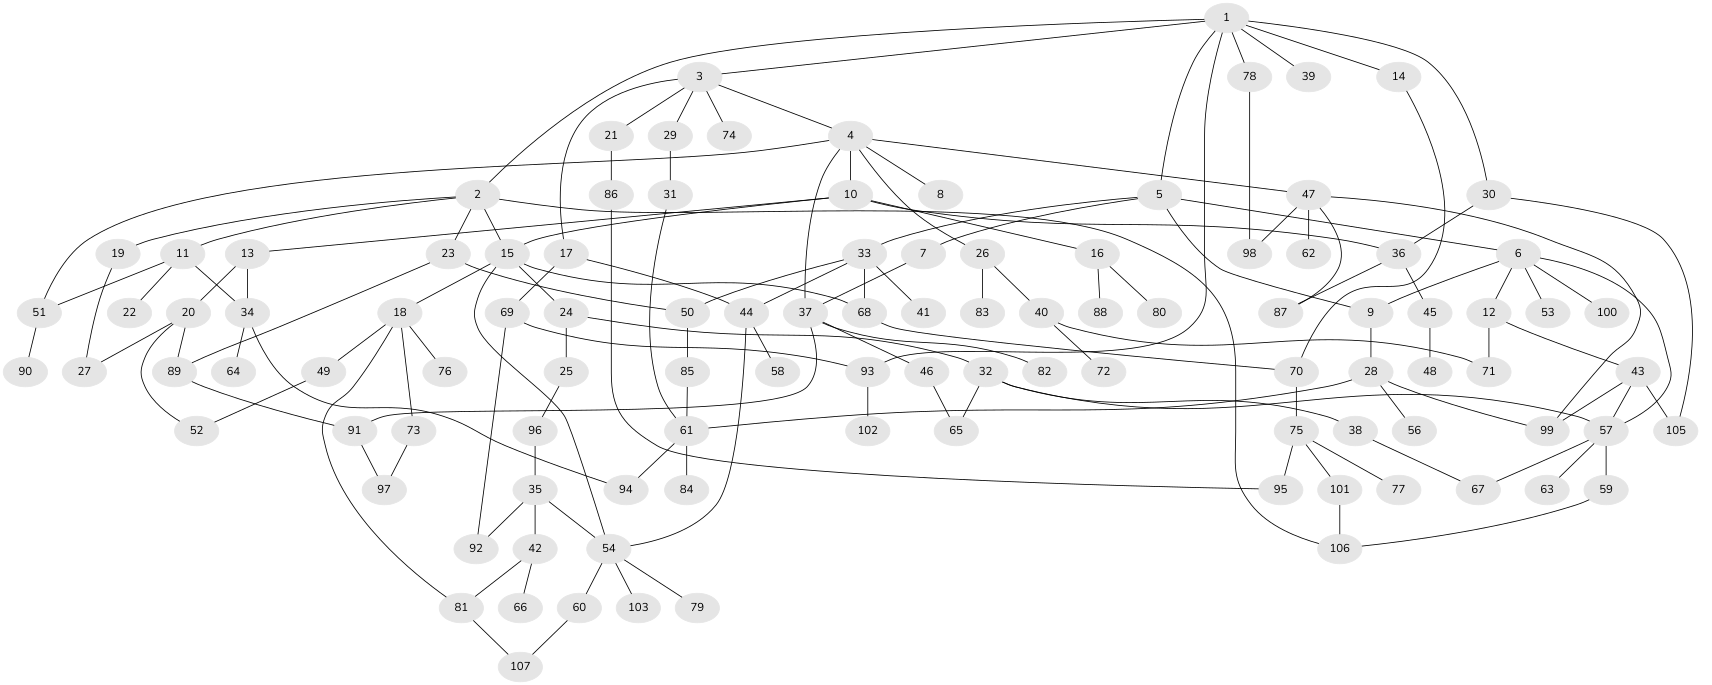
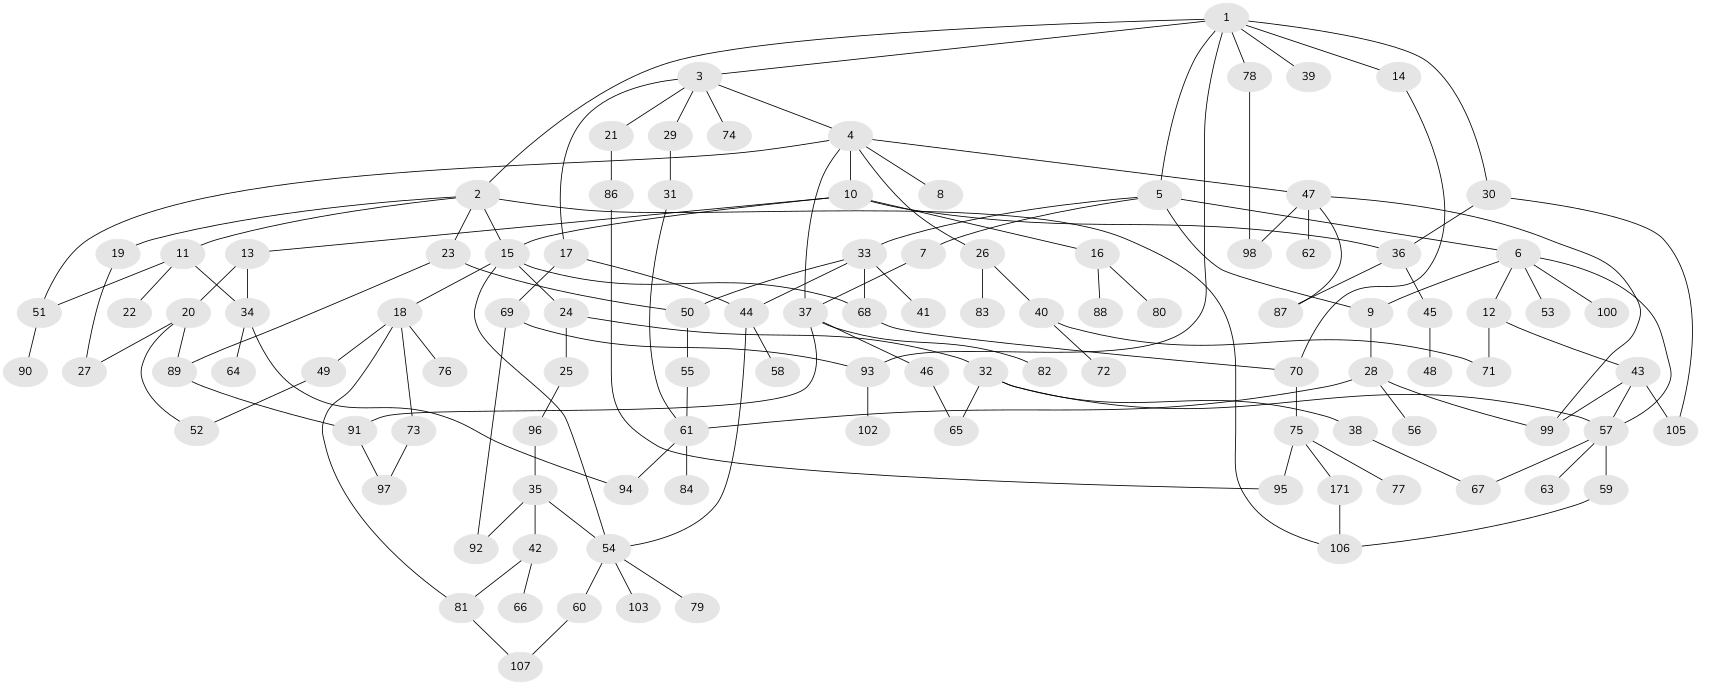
node "85": label "85" -> "55"
node "101": label "101" -> "171"
